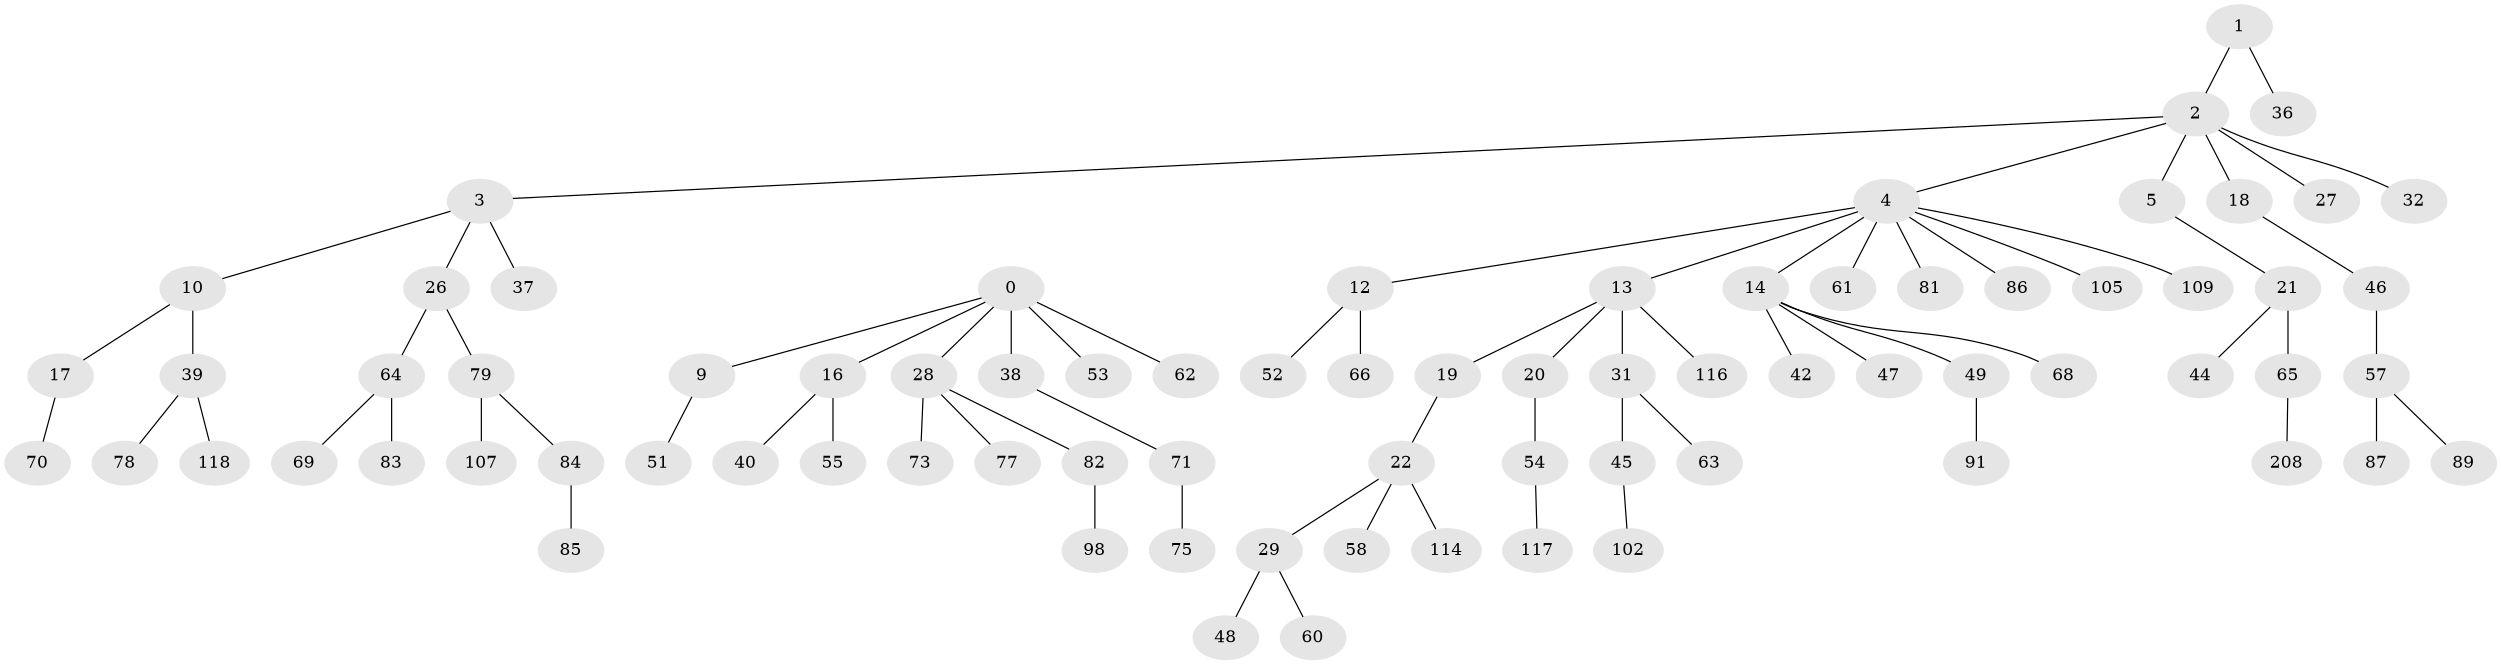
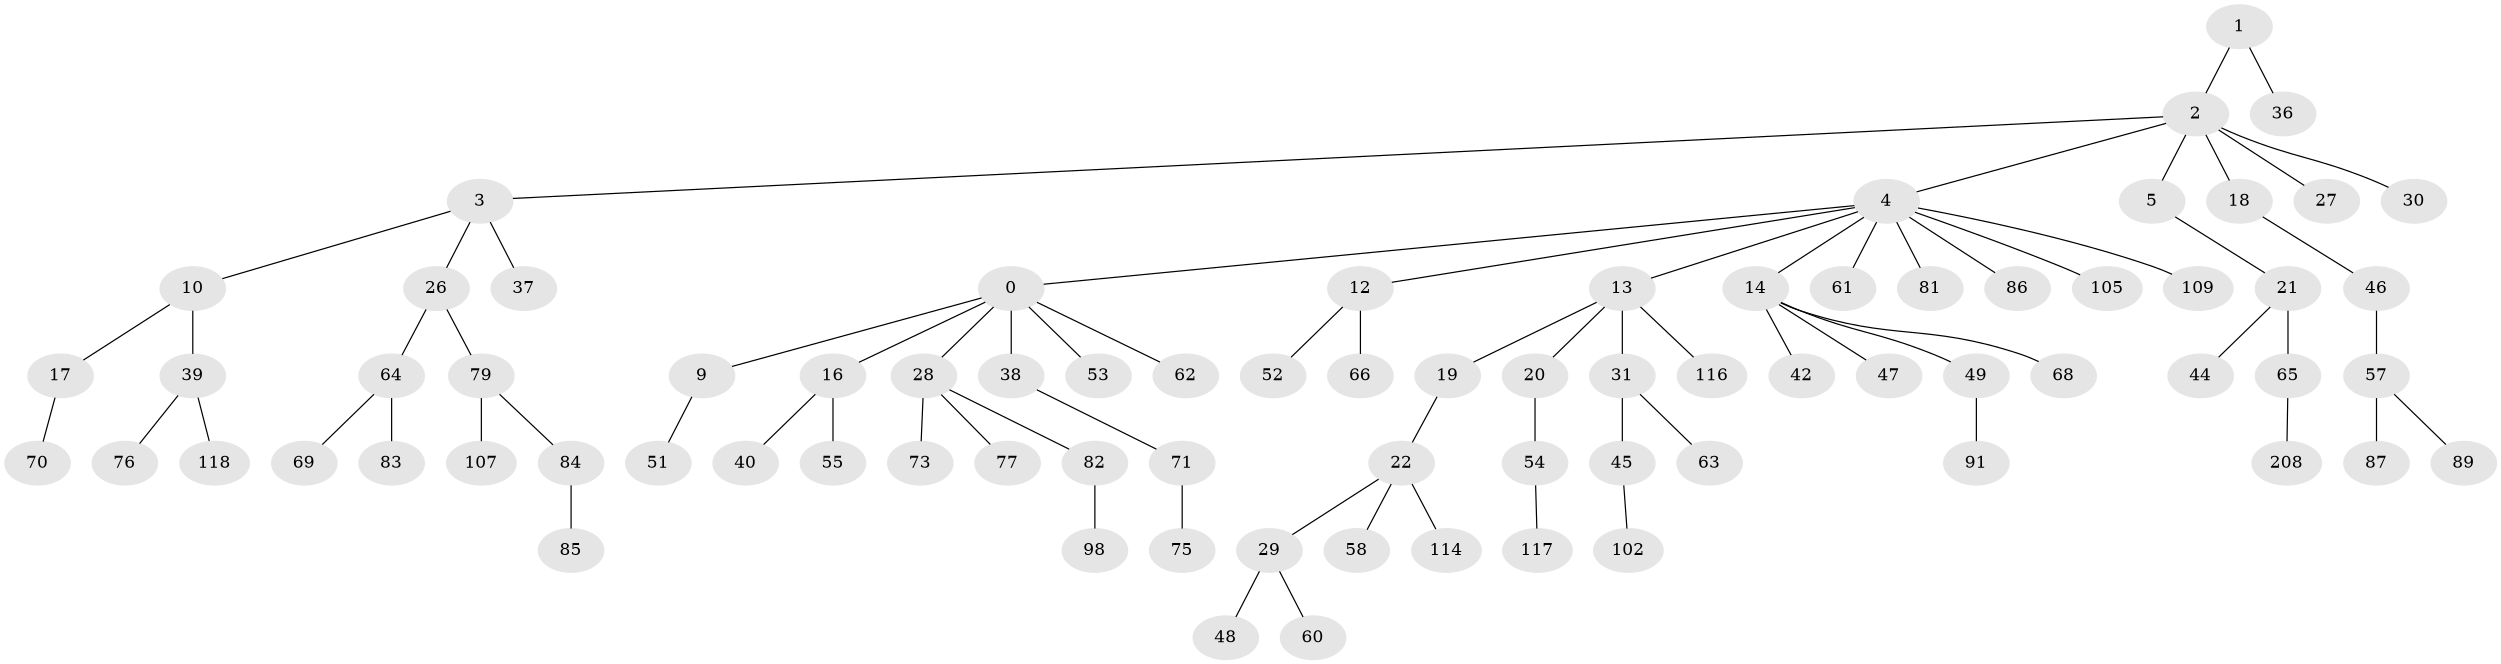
node "32": label "32" -> "30"
edge "4" -- "0": added
node "78": label "78" -> "76"
